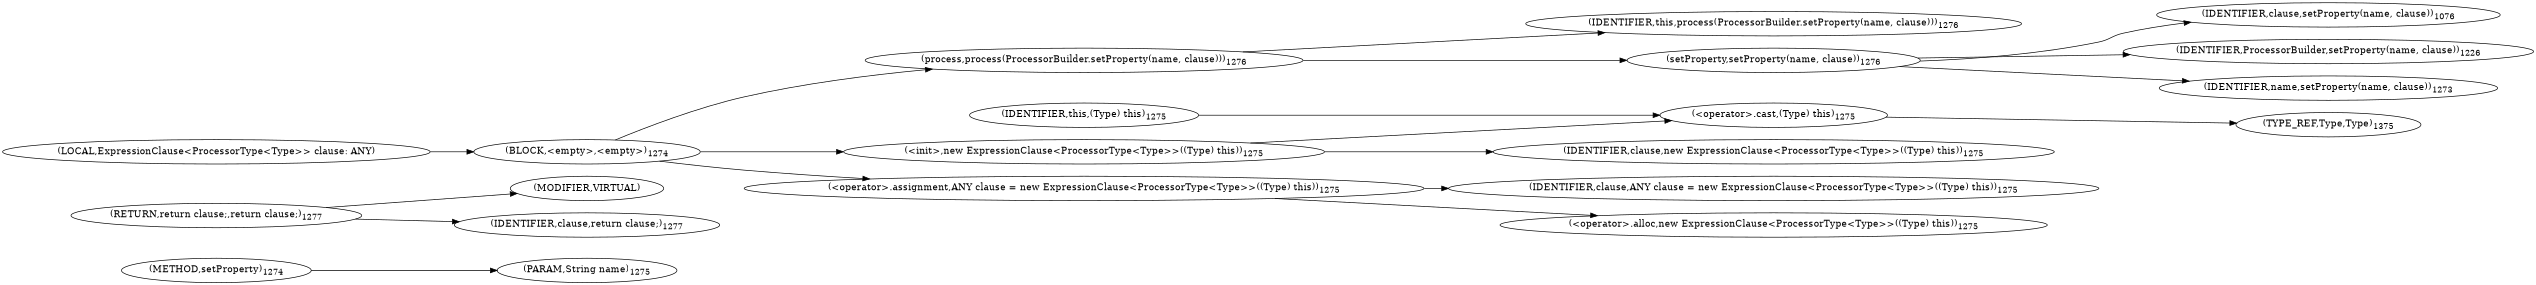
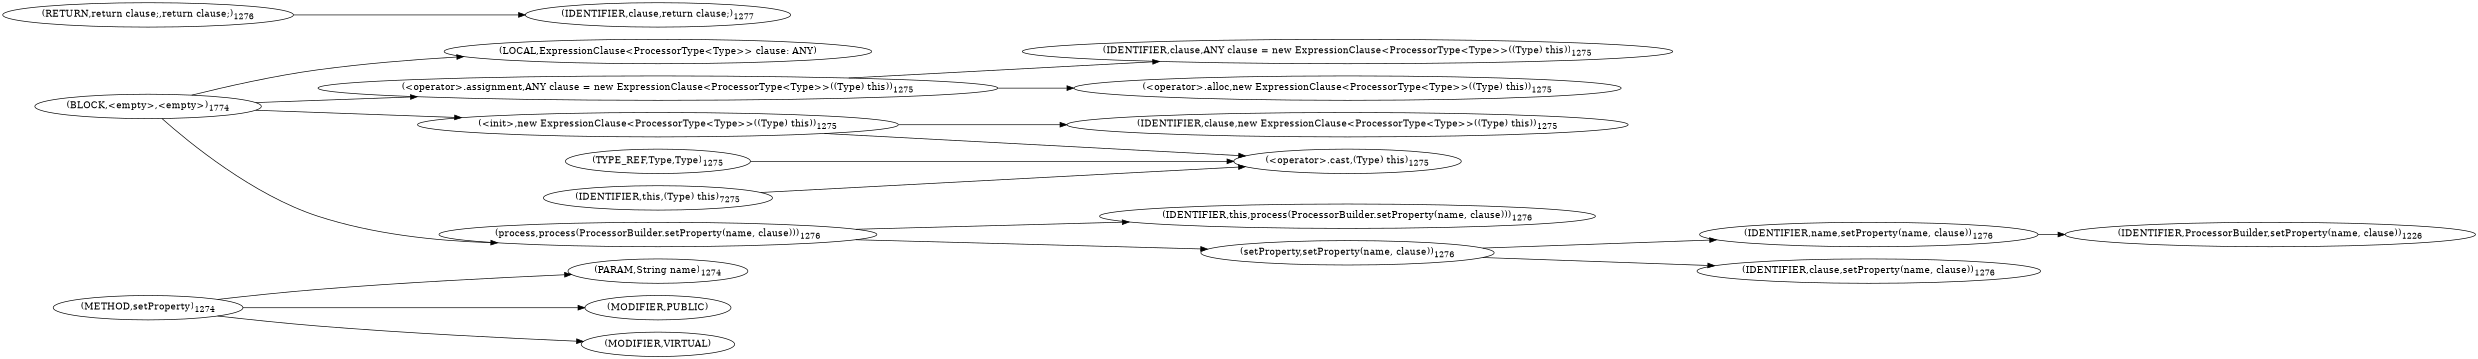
node "(IDENTIFIER,clause,setProperty(name, clause))": text "1076" -> "1276"
edge "(setProperty,setProperty(name, clause))" -> "(IDENTIFIER,ProcessorBuilder,setProperty(name, clause))": now "(IDENTIFIER,name,setProperty(name, clause))" -> "(IDENTIFIER,ProcessorBuilder,setProperty(name, clause))"
node "(IDENTIFIER,name,setProperty(name, clause))": text "1273" -> "1276"
node "(IDENTIFIER,this,(Type) this)": text "1275" -> "7275"
edge "(<operator>.cast,(Type) this)" -> "(TYPE_REF,Type,Type)": reversed
node "(TYPE_REF,Type,Type)": text "1375" -> "1275"
node "(BLOCK,<empty>,<empty>)": text "1274" -> "1774"
edge "(LOCAL,ExpressionClause<ProcessorType<Type>> clause: ANY)" -> "(BLOCK,<empty>,<empty>)": reversed
edge "(RETURN,return clause;,return clause;)" -> "(MODIFIER,VIRTUAL)": now "(METHOD,setProperty)" -> "(MODIFIER,VIRTUAL)"
node "(RETURN,return clause;,return clause;)": text "1277" -> "1276"
node "(PARAM,String name)": text "1275" -> "1274"
node "(MODIFIER,PUBLIC)": added
